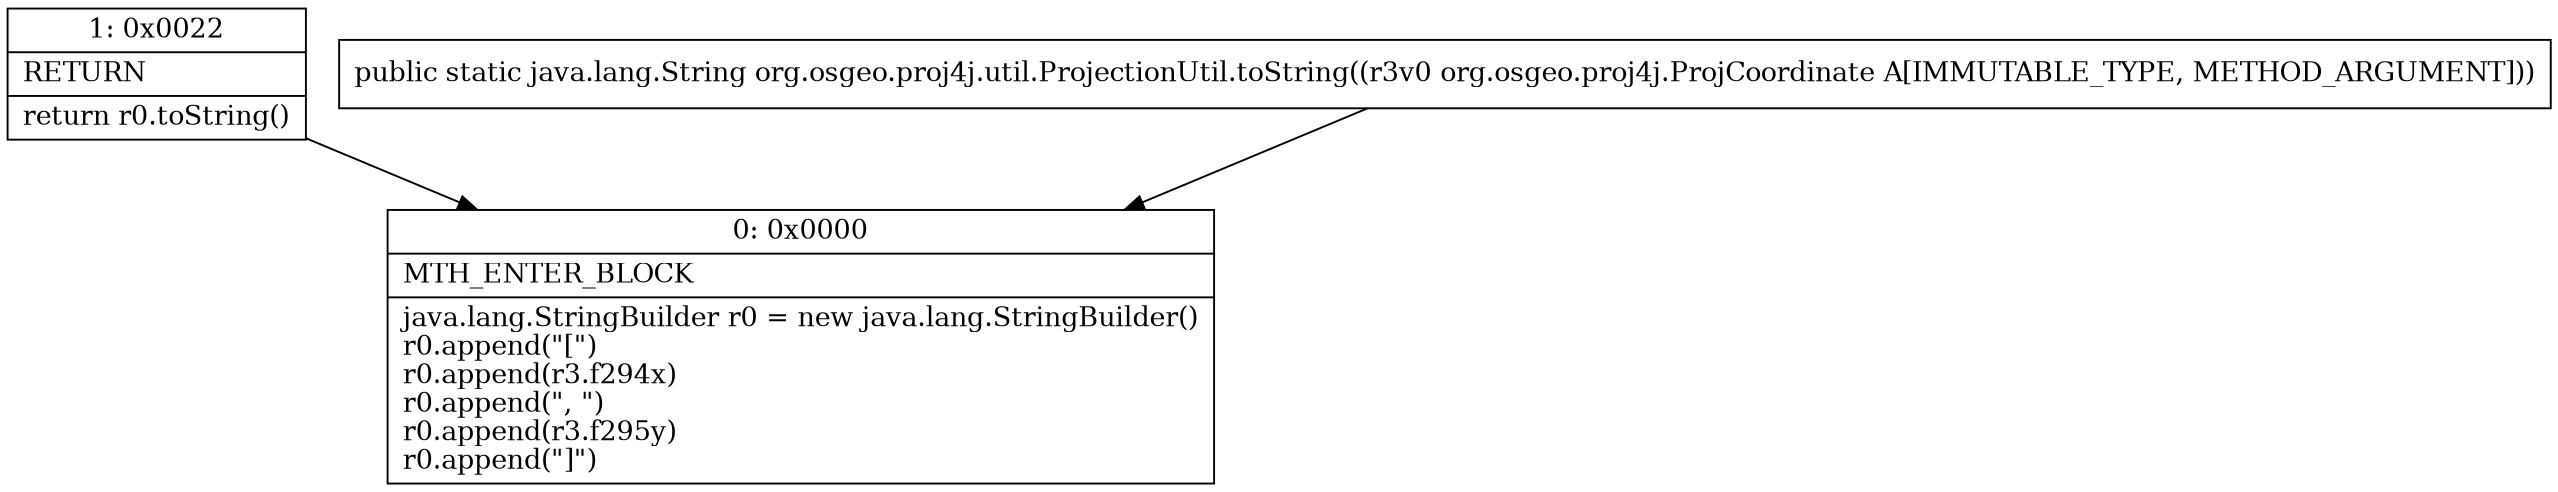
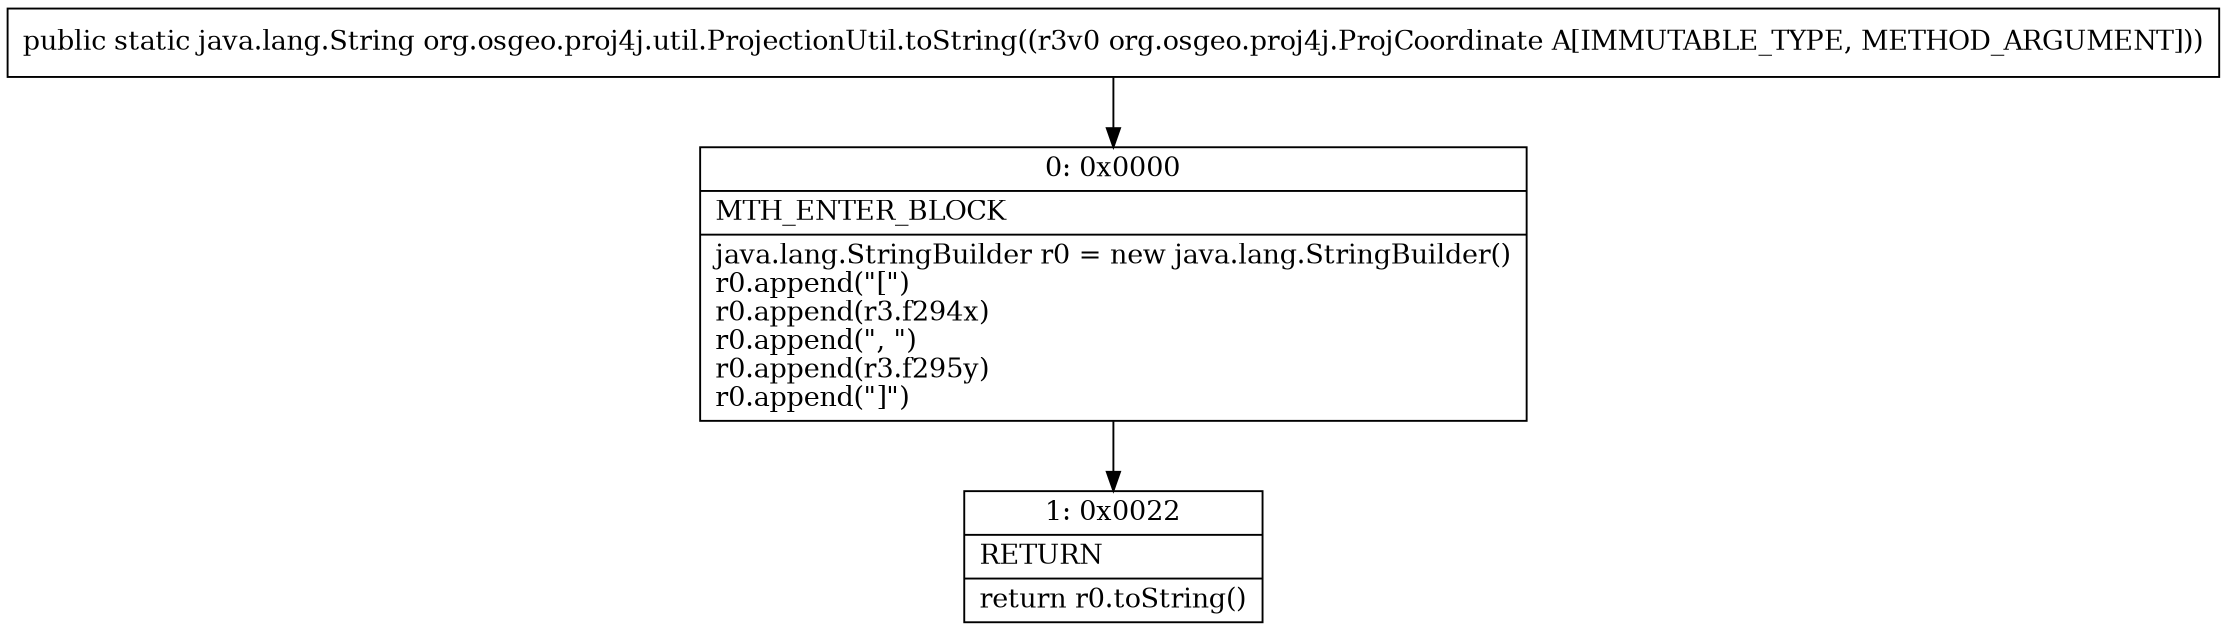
edge "1: 0x0022" -> "0: 0x0000": reversed
